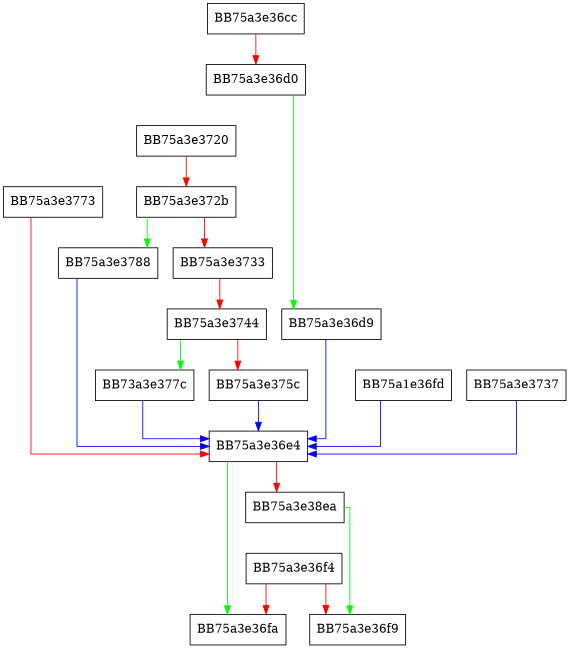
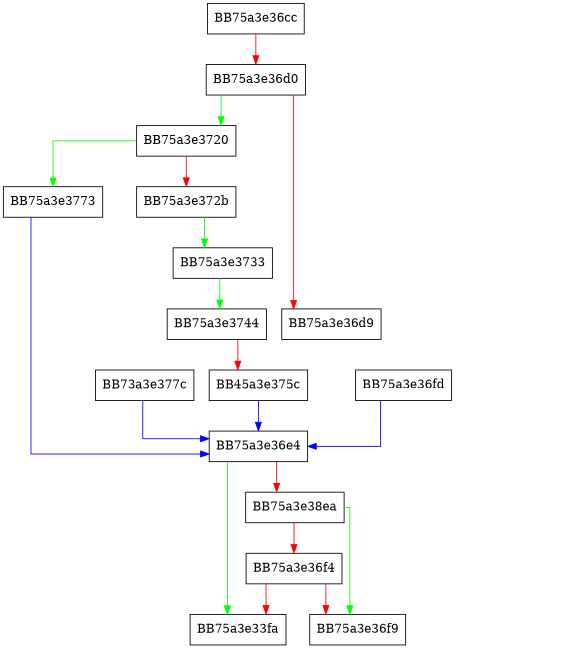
edge "BB75a3e36d0" -> "BB75a3e3720": added
edge "BB75a3e3720" -> "BB75a3e3773": added
edge "BB75a3e36d0" -> "BB75a3e36d9": color green -> red
edge "BB75a3e372b" -> "BB75a3e3733": color red -> green
node "BB75a3e3788": removed
edge "BB75a3e3733" -> "BB75a3e3744": color red -> green
edge "BB75a3e3744" -> "BB73a3e377c": removed
node "BB75a3e375c": label "BB75a3e375c" -> "BB45a3e375c"
node "BB75a1e36fd": label "BB75a1e36fd" -> "BB75a3e36fd"
node "BB75a3e3737": removed
edge "BB75a3e36d9" -> "BB75a3e36e4": removed
edge "BB75a3e3773" -> "BB75a3e36e4": color red -> blue
edge "BB75a3e38ea" -> "BB75a3e36f4": added
node "BB75a3e36fa": label "BB75a3e36fa" -> "BB75a3e33fa"
